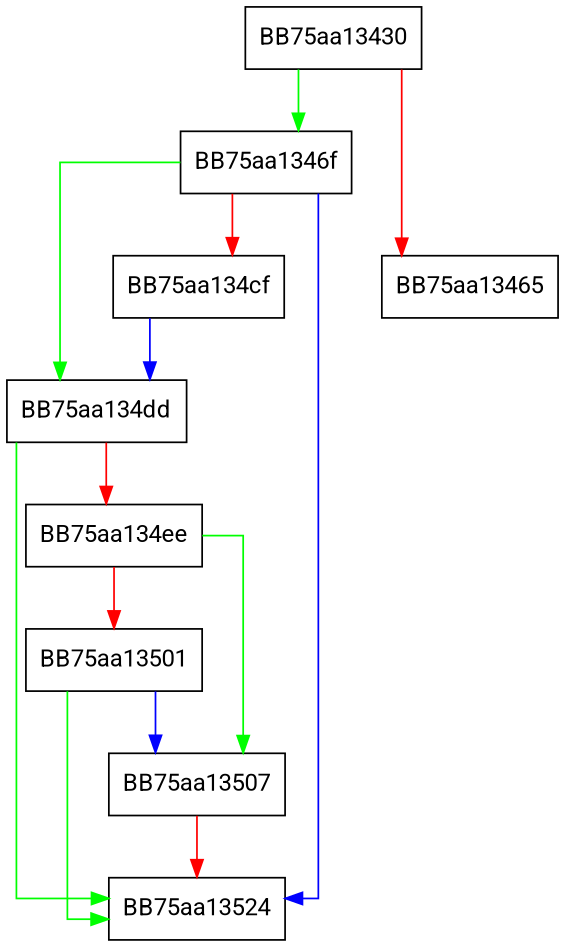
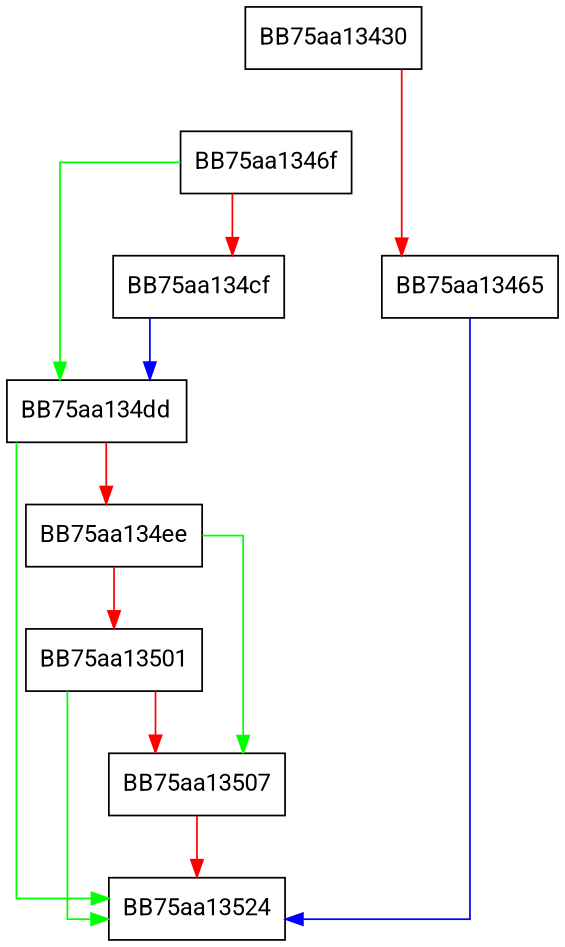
edge "BB75aa13430" -> "BB75aa1346f": removed
edge "BB75aa1346f" -> "BB75aa13524": now "BB75aa13465" -> "BB75aa13524"
edge "BB75aa13501" -> "BB75aa13507": color blue -> red
